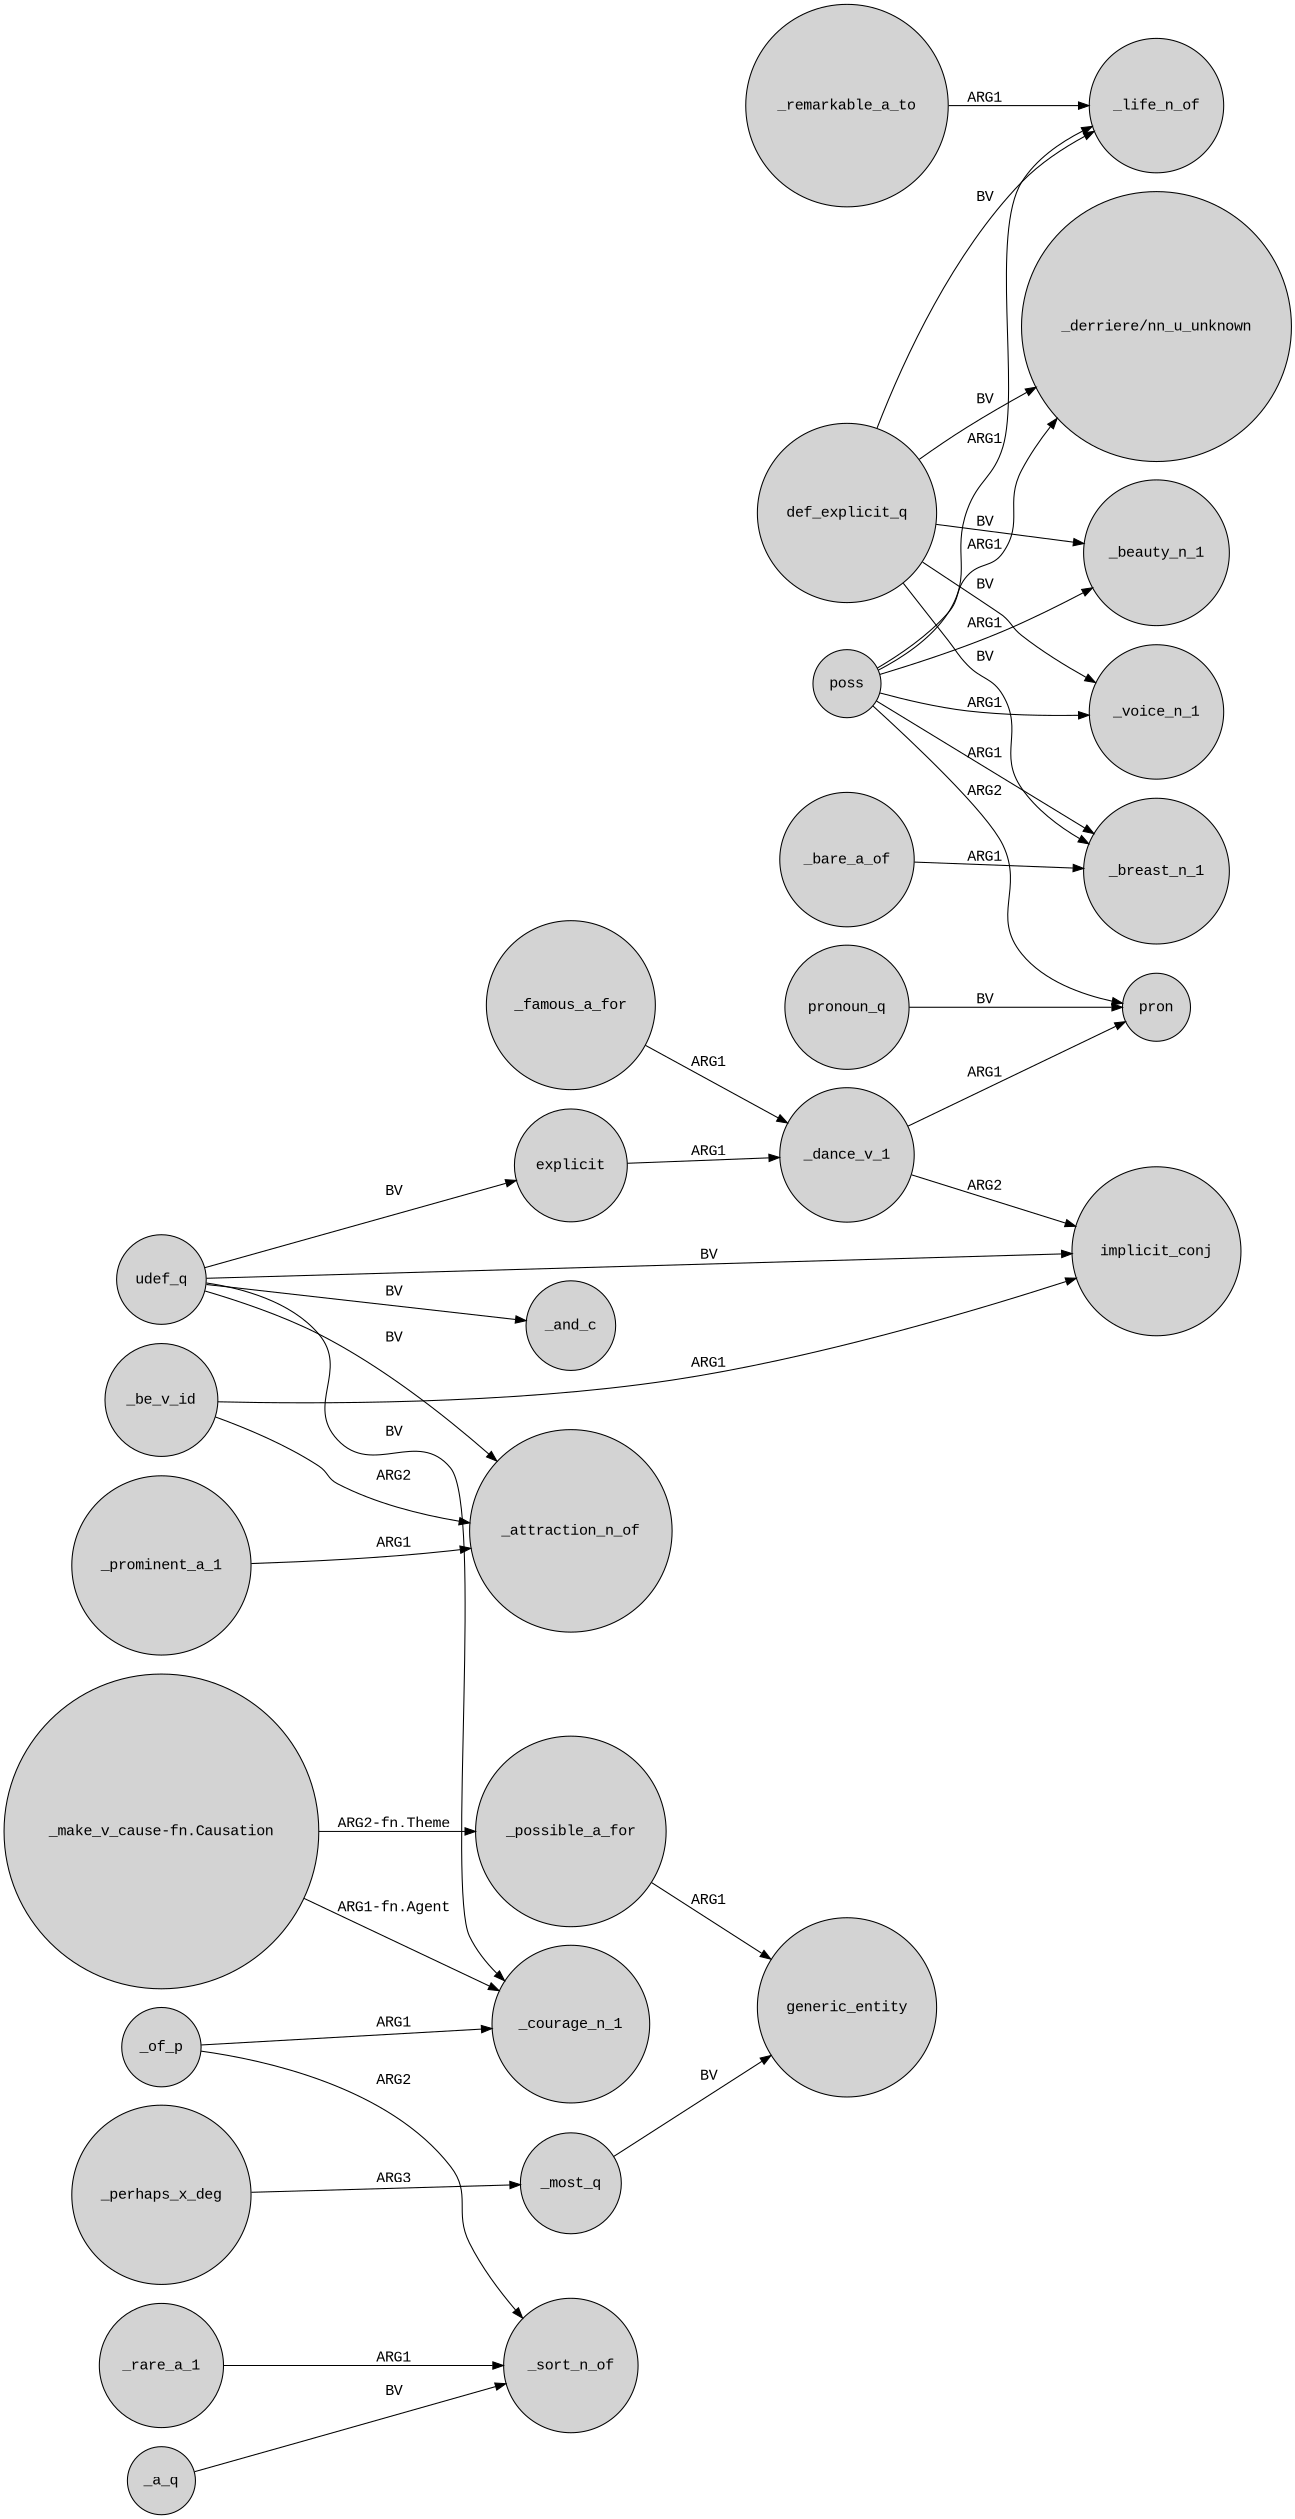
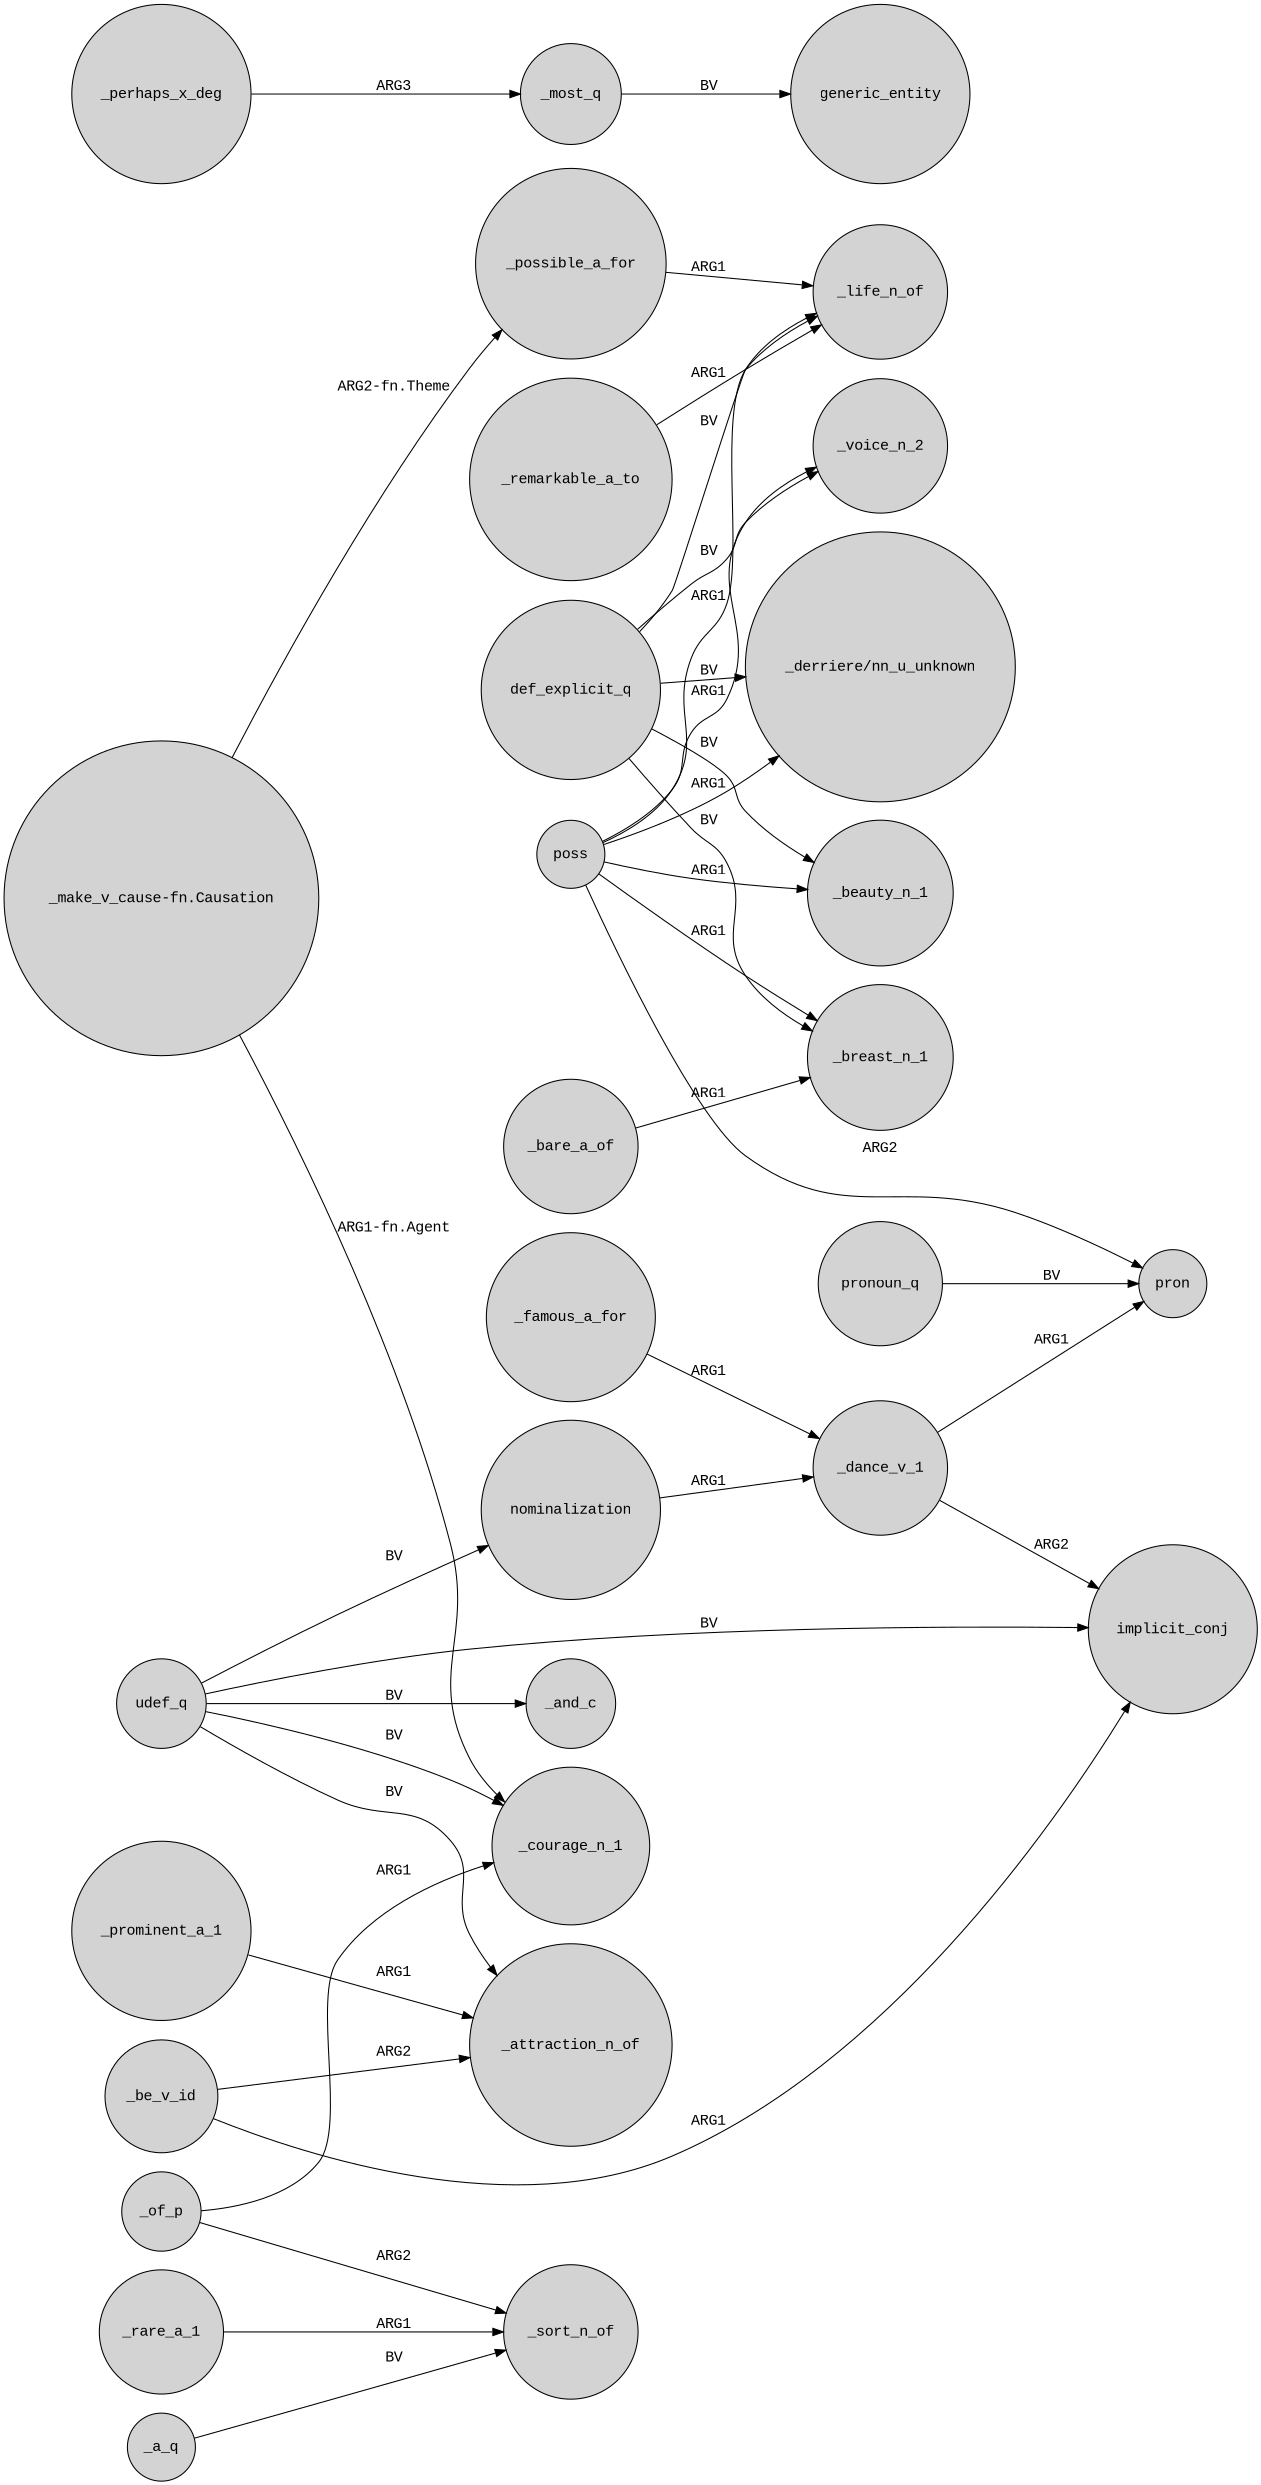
node "_voice_n_1": label "_voice_n_1" -> "_voice_n_2"
node "explicit": label "explicit" -> "nominalization"
edge "_possible_a_for" -> "generic_entity": now "_possible_a_for" -> "_life_n_of"
